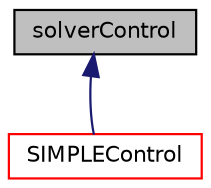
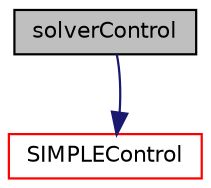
edge "SIMPLEControl" -> "solverControl": reversed
